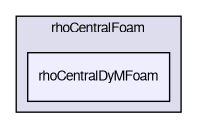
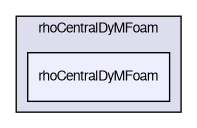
cluster "rhoCentralFoam": label "rhoCentralFoam" -> "rhoCentralDyMFoam"
